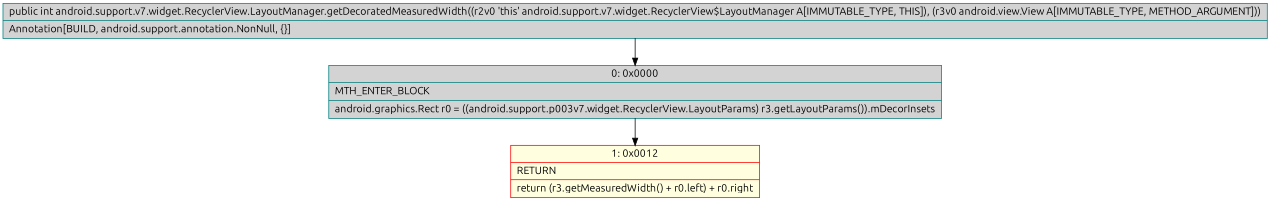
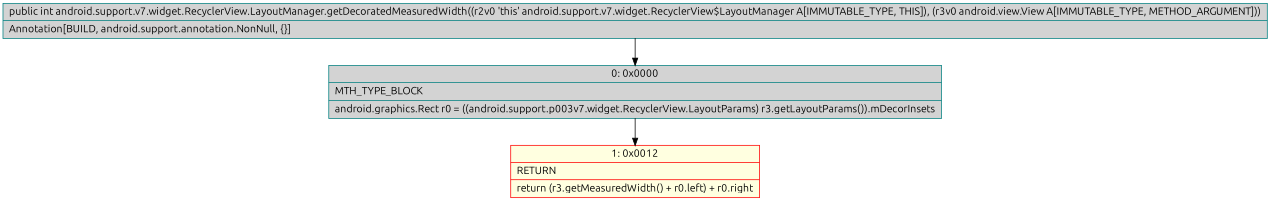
node "0: 0x0000": text "MTH_ENTER_BLOCK" -> "MTH_TYPE_BLOCK"
